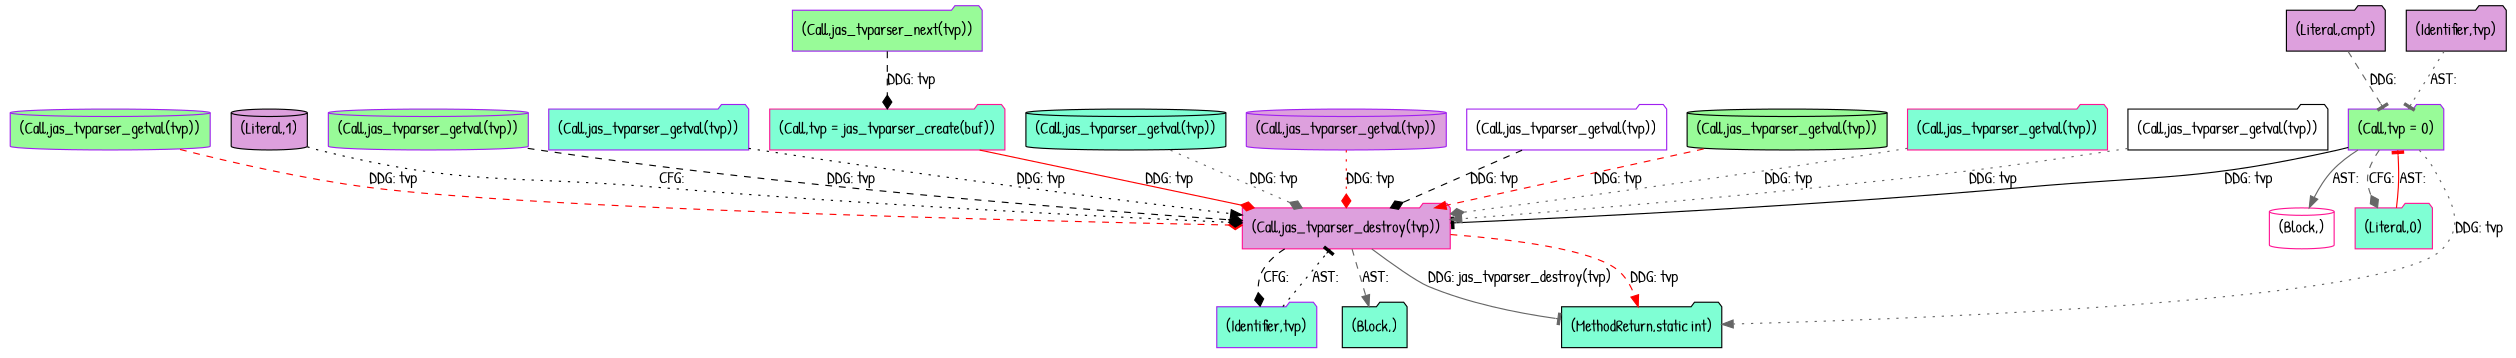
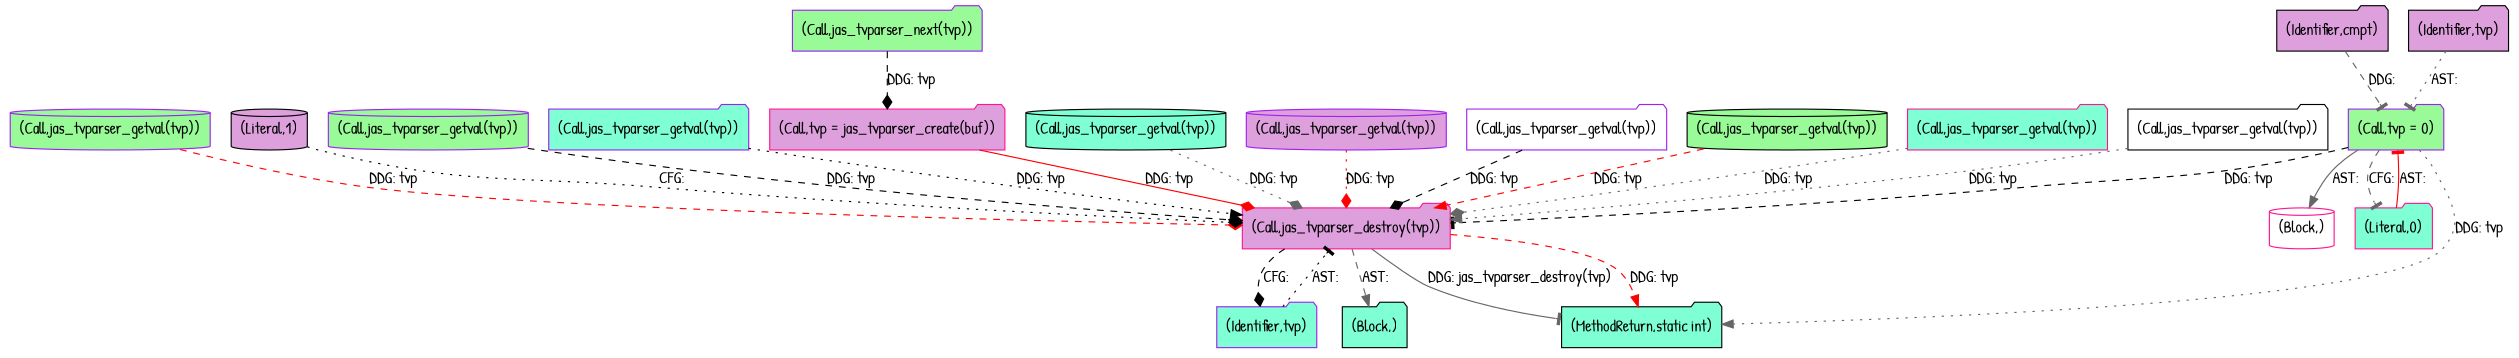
node "(Literal,cmpt)": label "(Literal,cmpt)" -> "(Identifier,cmpt)"
node "(Call,tvp = jas_tvparser_create(buf))": fillcolor aquamarine -> plum
edge "(Call,tvp = 0)" -> "(Literal,0)": arrowhead diamond -> tee
edge "(Call,tvp = 0)" -> "(Call,jas_tvparser_destroy(tvp))": style solid -> dashed
